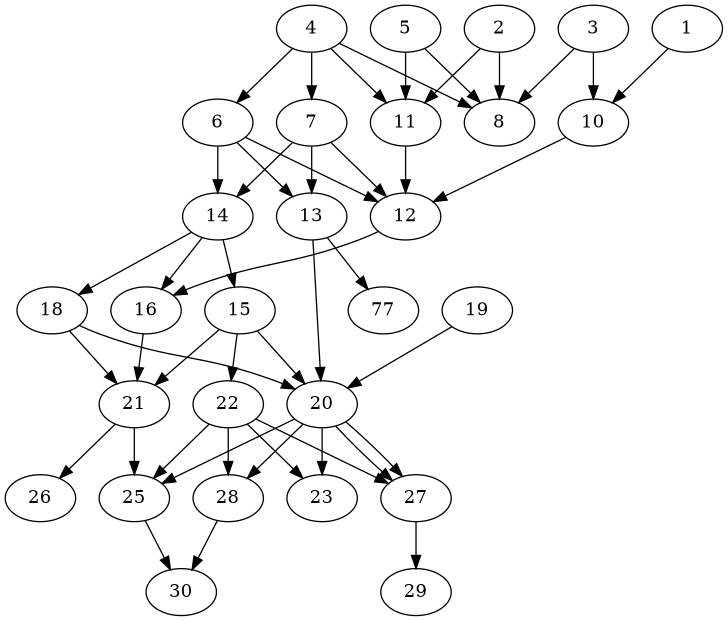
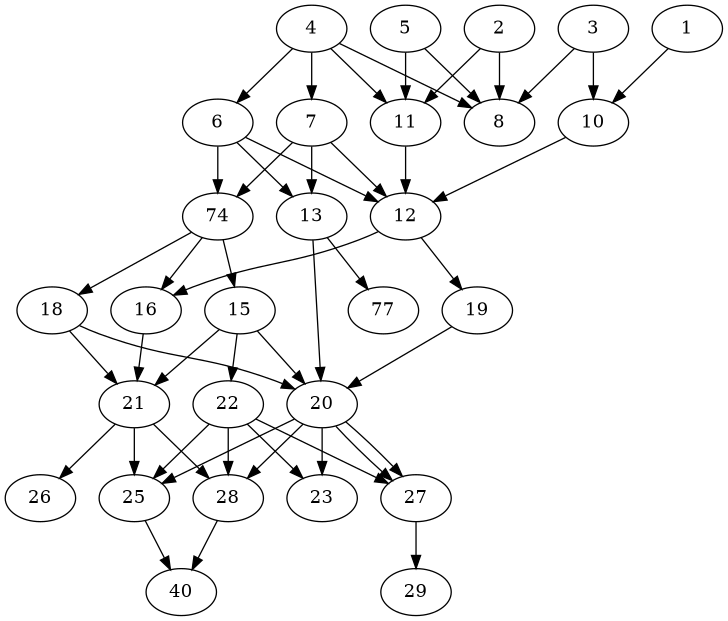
node "14": label "14" -> "74"
edge "12" -> "19": added
edge "21" -> "28": added
node "30": label "30" -> "40"
